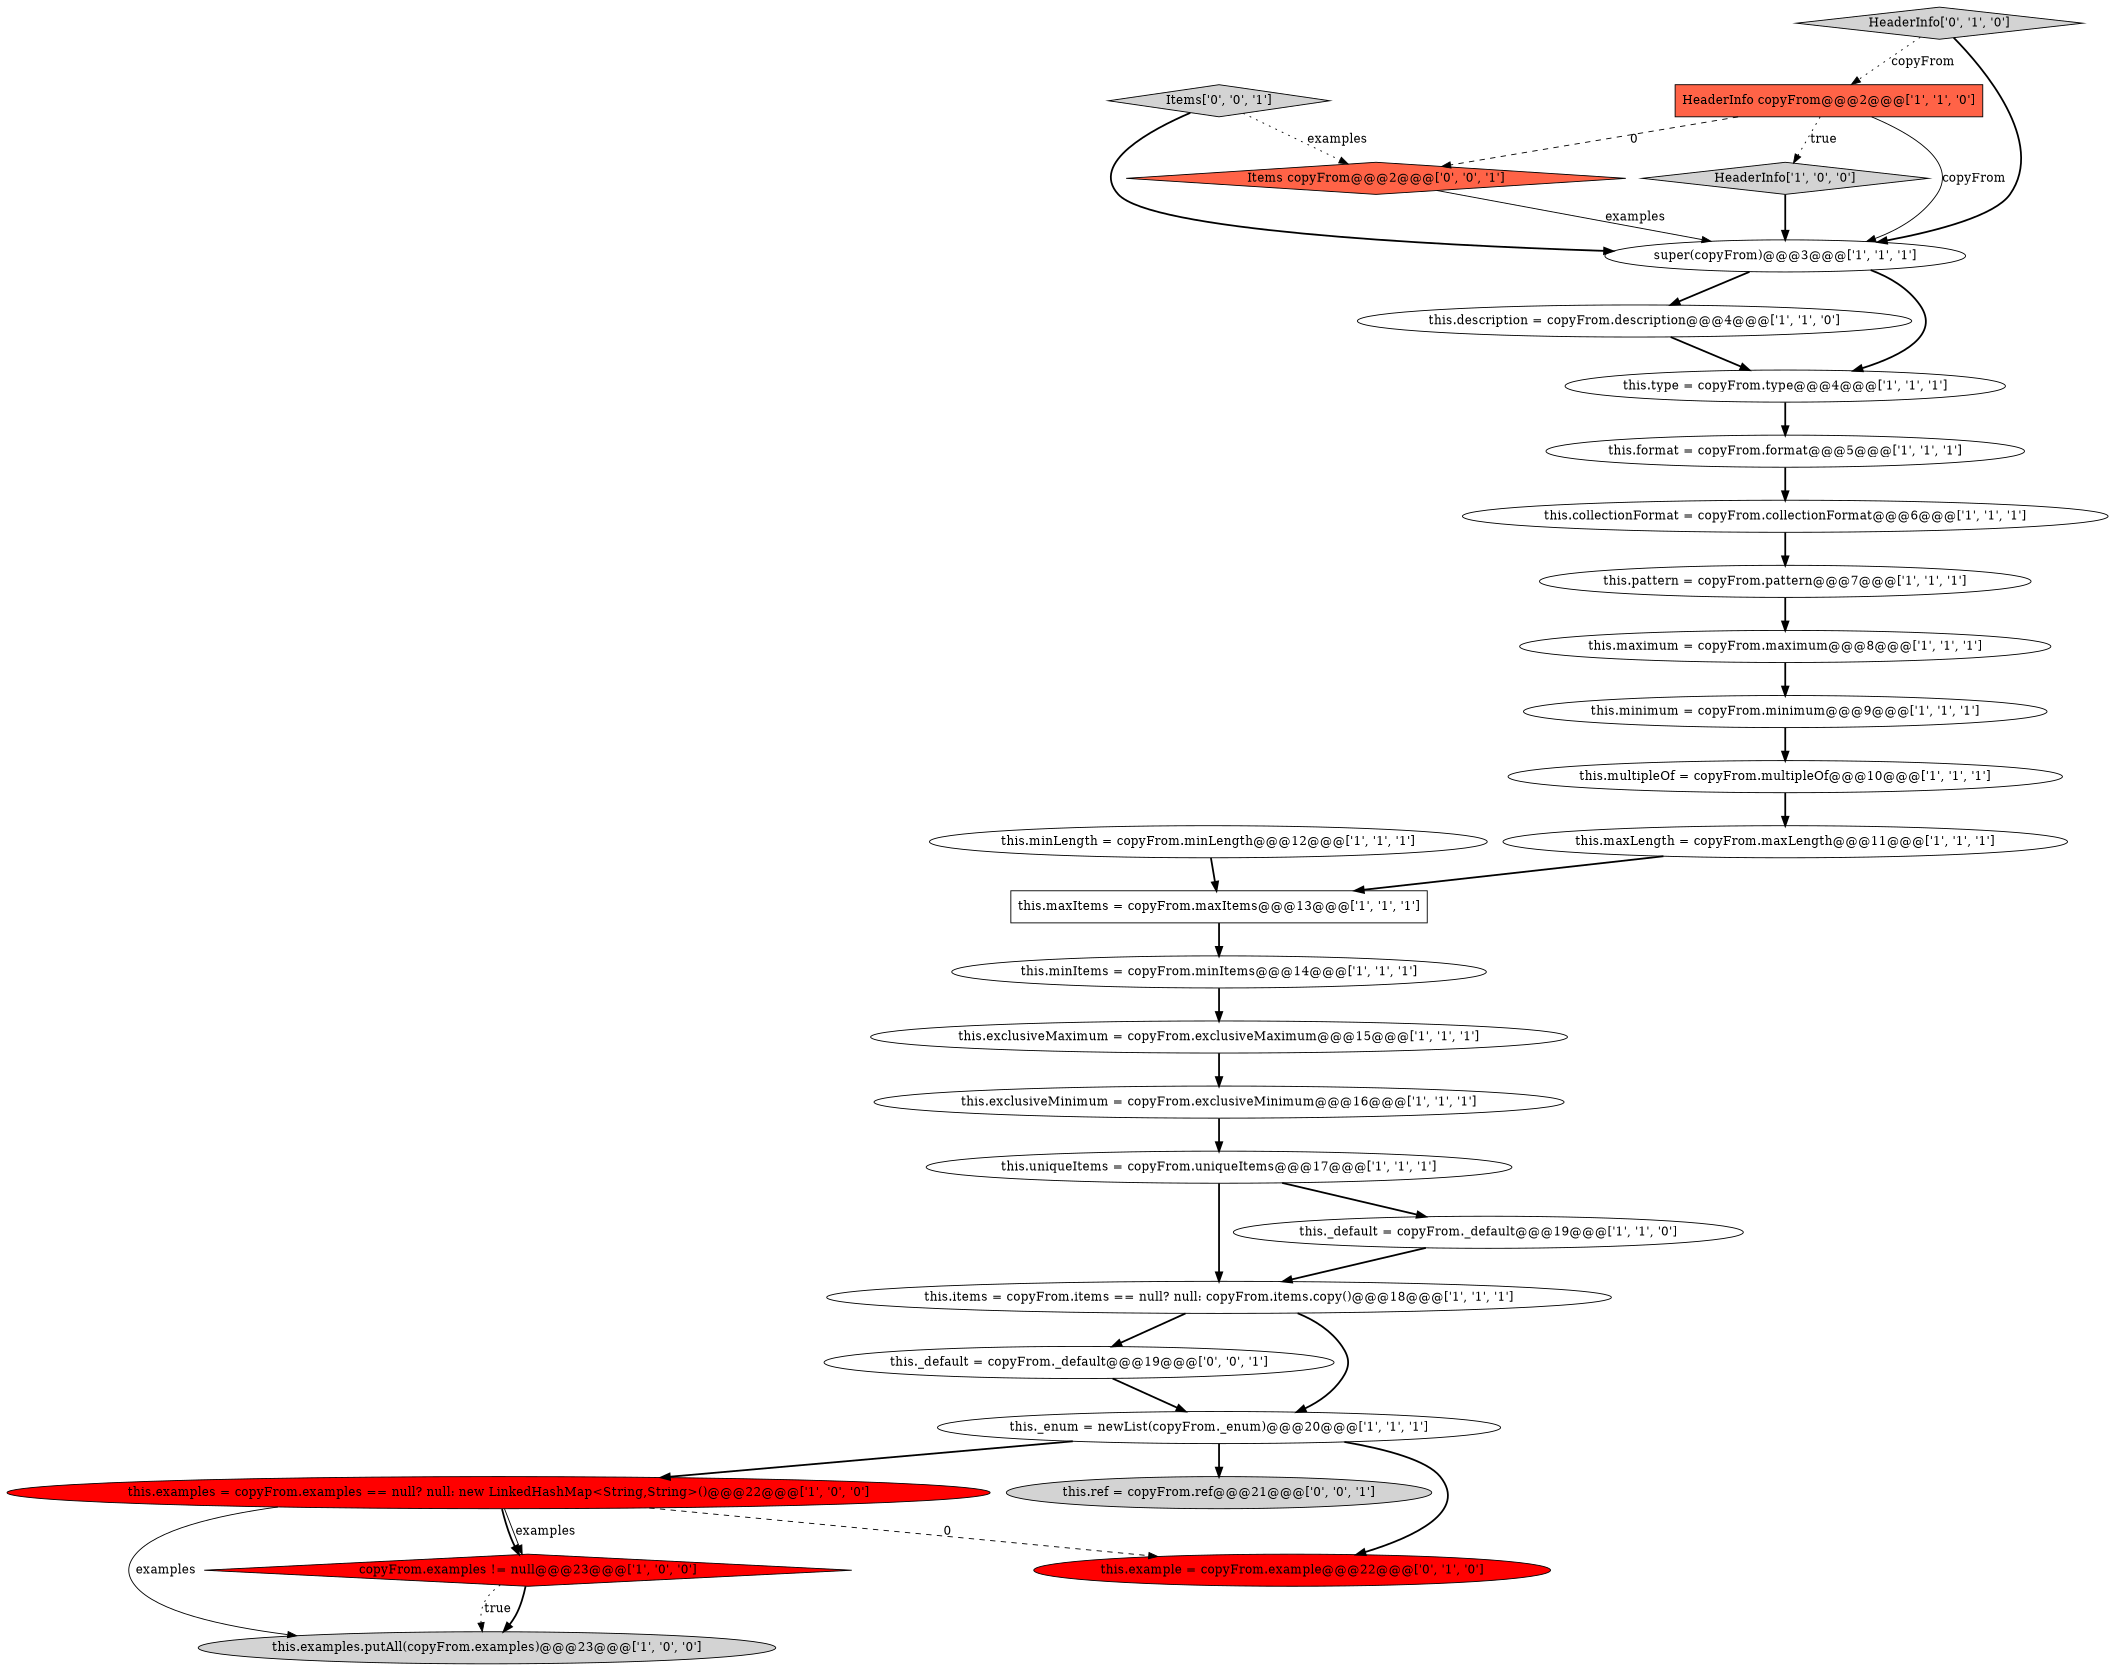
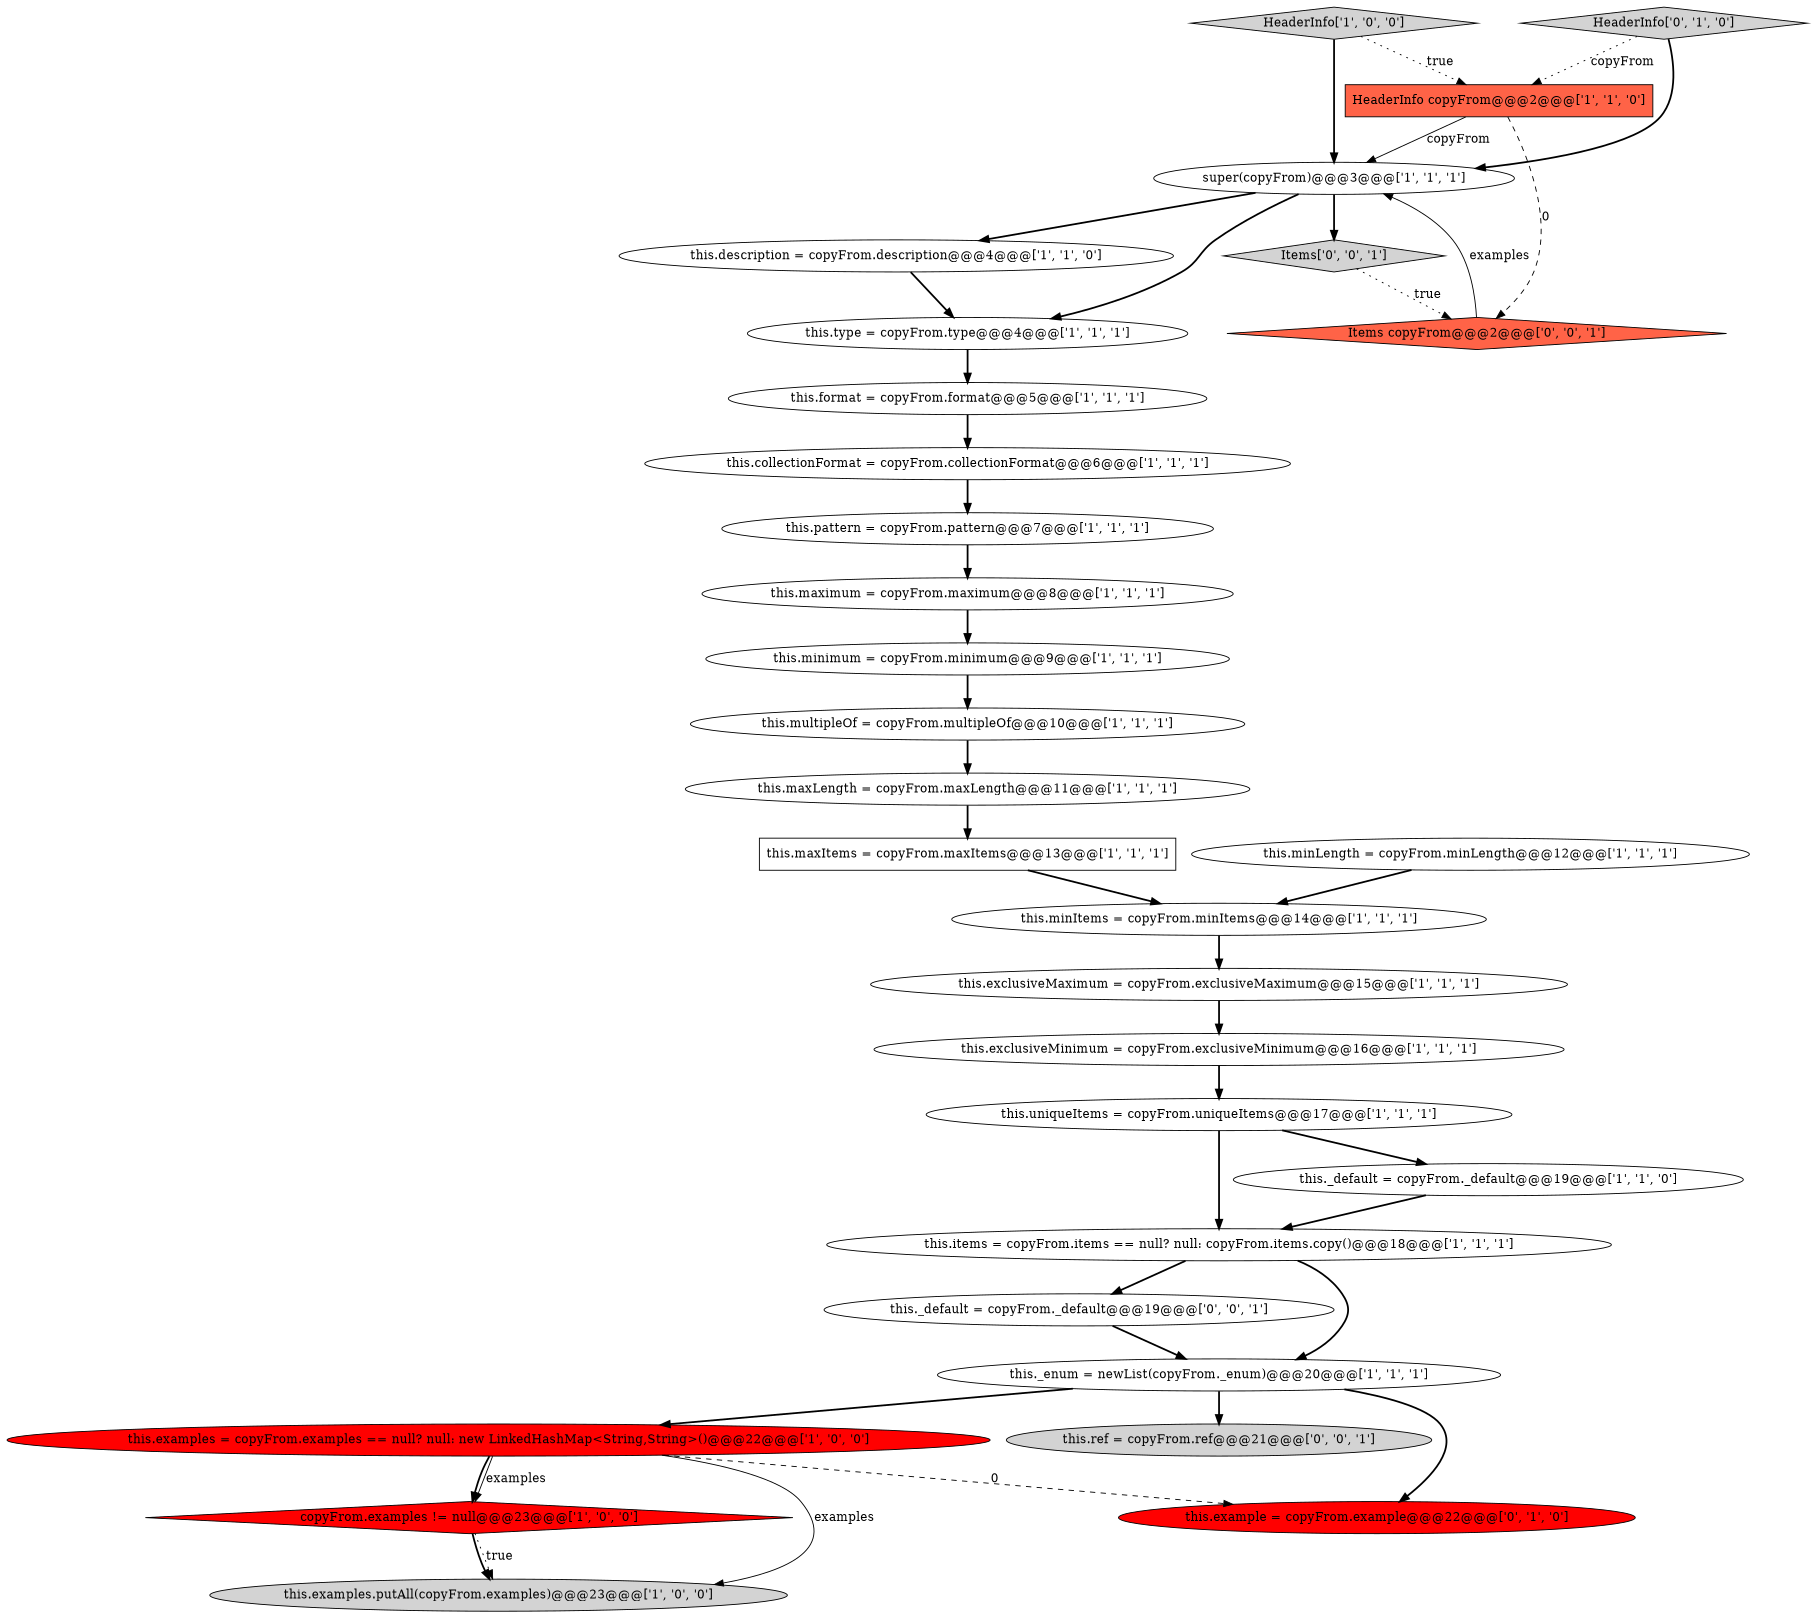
edge "HeaderInfo copyFrom@@@2@@@['1', '1', '0']" -> "HeaderInfo['1', '0', '0']": reversed
edge "Items['0', '0', '1']" -> "Items copyFrom@@@2@@@['0', '0', '1']": label "examples" -> "true"
edge "Items['0', '0', '1']" -> "super(copyFrom)@@@3@@@['1', '1', '1']": reversed
edge "this.minLength = copyFrom.minLength@@@12@@@['1', '1', '1']" -> "this.maxItems = copyFrom.maxItems@@@13@@@['1', '1', '1']": now "this.minLength = copyFrom.minLength@@@12@@@['1', '1', '1']" -> "this.minItems = copyFrom.minItems@@@14@@@['1', '1', '1']"
